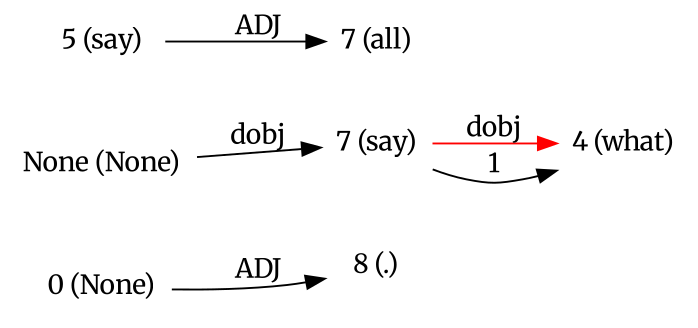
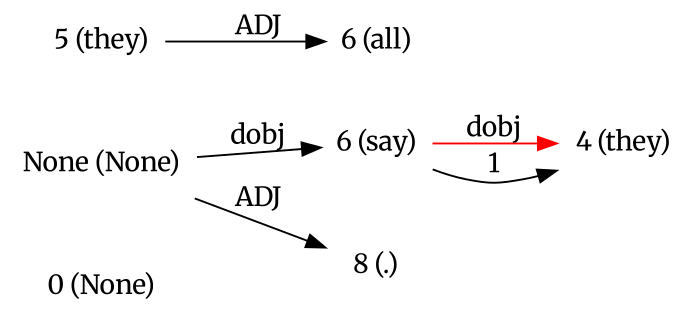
node "5 (say)": label "5 (say)" -> "5 (they)"
node "7 (all)": label "7 (all)" -> "6 (all)"
node "7 (say)": label "7 (say)" -> "6 (say)"
node "4 (what)": label "4 (what)" -> "4 (they)"
edge "0 (None)" -> "8 (.)": now "None (None)" -> "8 (.)"
